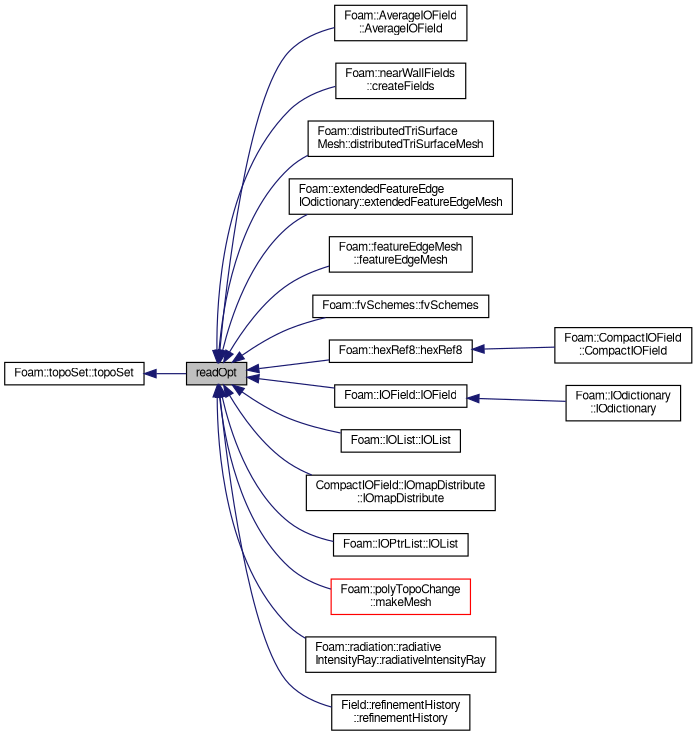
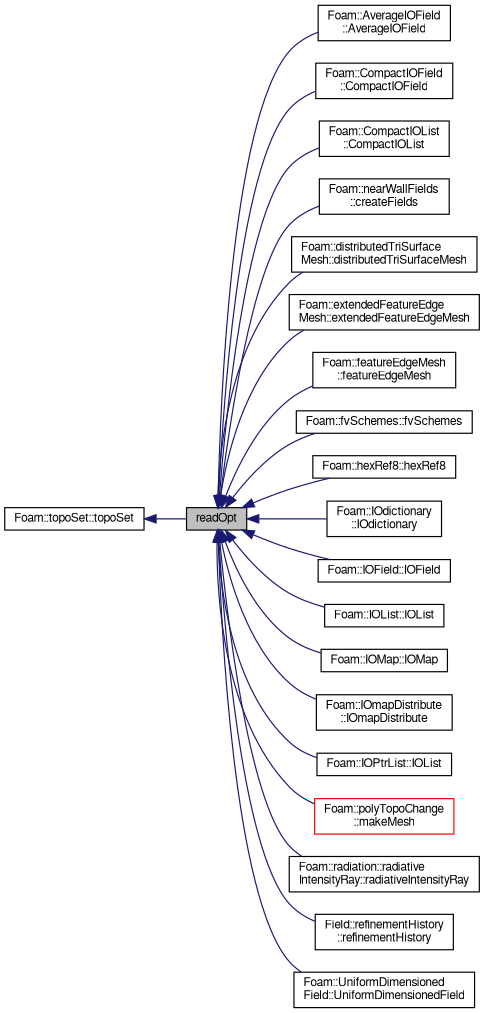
node "Foam::CompactIOList ::CompactIOList": added
node "Foam::extendedFeatureEdge IOdictionary::extendedFeatureEdgeMesh": label "Foam::extendedFeatureEdge IOdictionary::extendedFeatureEdgeMesh" -> "Foam::extendedFeatureEdge Mesh::extendedFeatureEdgeMesh"
edge "Foam::CompactIOField ::CompactIOField" -> "Foam::hexRef8::hexRef8": now "Foam::CompactIOField ::CompactIOField" -> "readOpt"
edge "Foam::IOdictionary ::IOdictionary" -> "Foam::IOField::IOField": now "Foam::IOdictionary ::IOdictionary" -> "readOpt"
node "CompactIOField::IOmapDistribute ::IOmapDistribute": label "CompactIOField::IOmapDistribute ::IOmapDistribute" -> "Foam::IOmapDistribute ::IOmapDistribute"
node "Foam::IOMap::IOMap": added
node "Foam::UniformDimensioned Field::UniformDimensionedField": added
